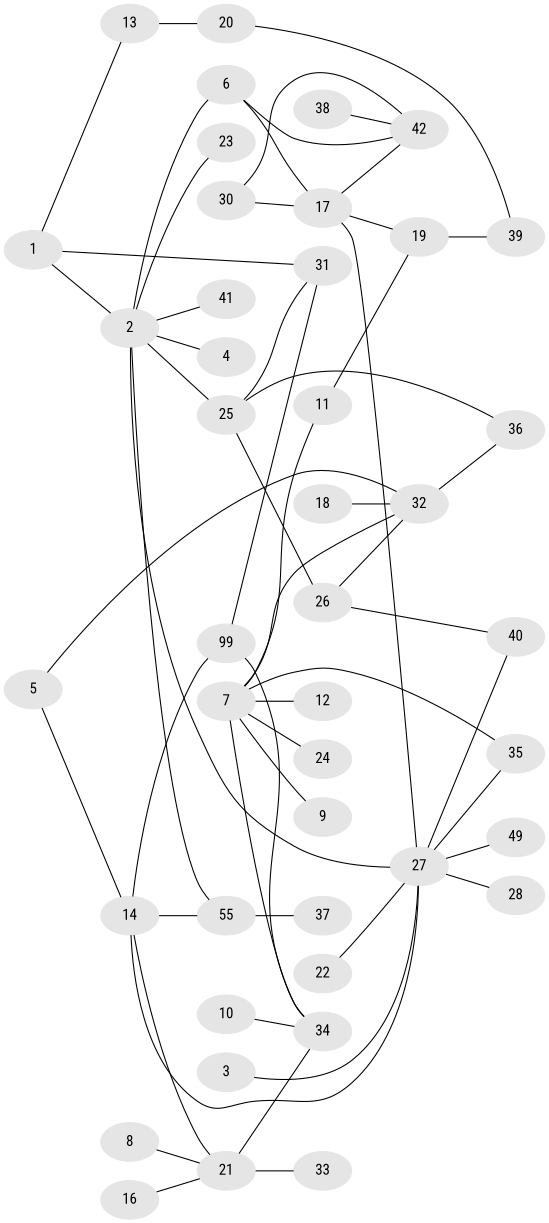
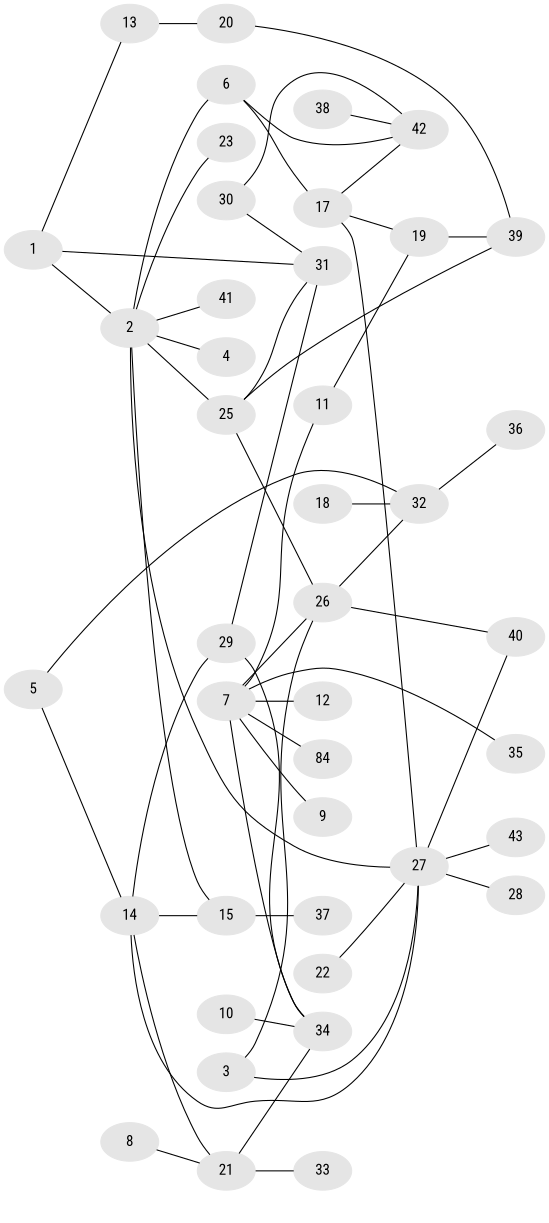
edge "30" -- "17": now "30" -- "31"
edge "25" -- "36": now "25" -- "39"
edge "32" -- "7": now "26" -- "7"
node "99": label "99" -> "29"
node "24": label "24" -> "84"
edge "35" -- "27": removed
node "49": label "49" -> "43"
edge "26" -- "3": added
node "55": label "55" -> "15"
node "16": removed
